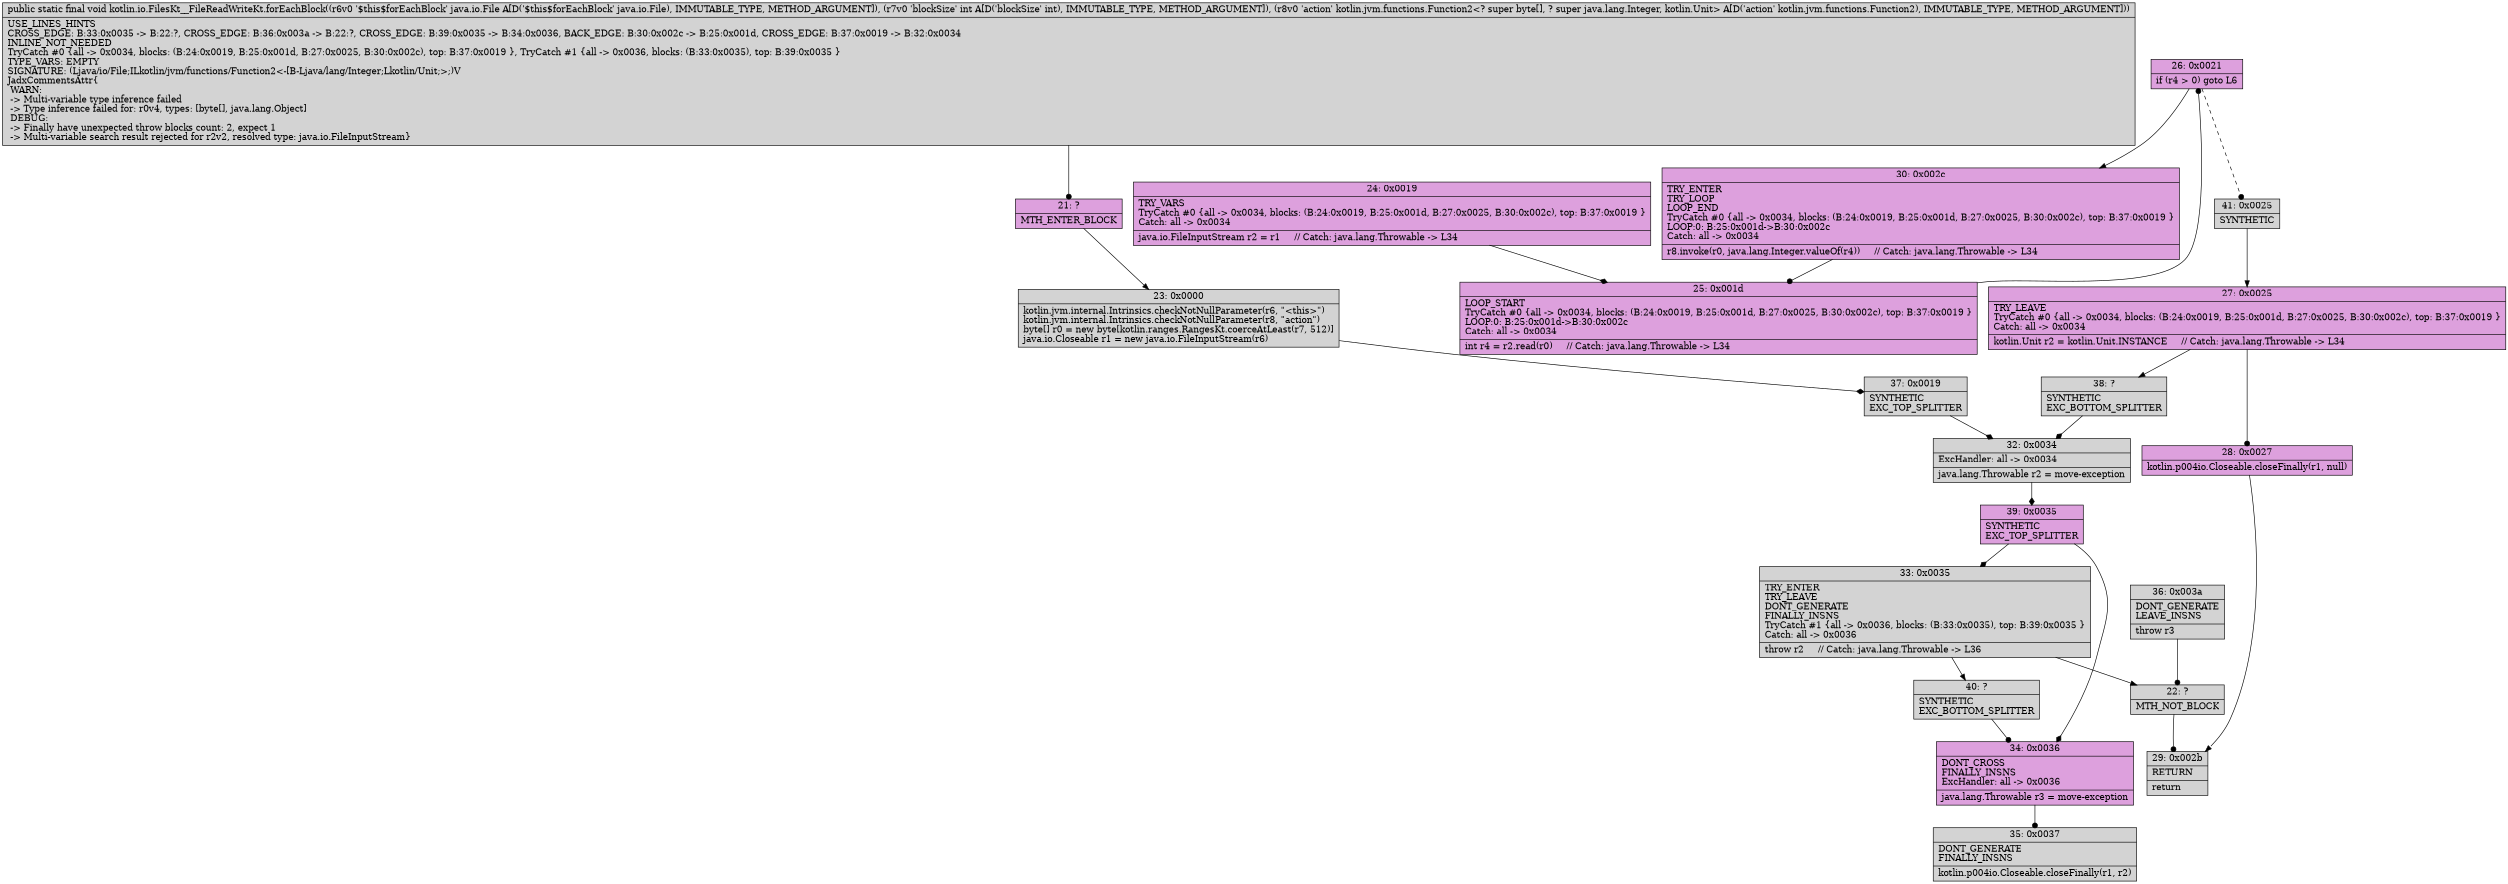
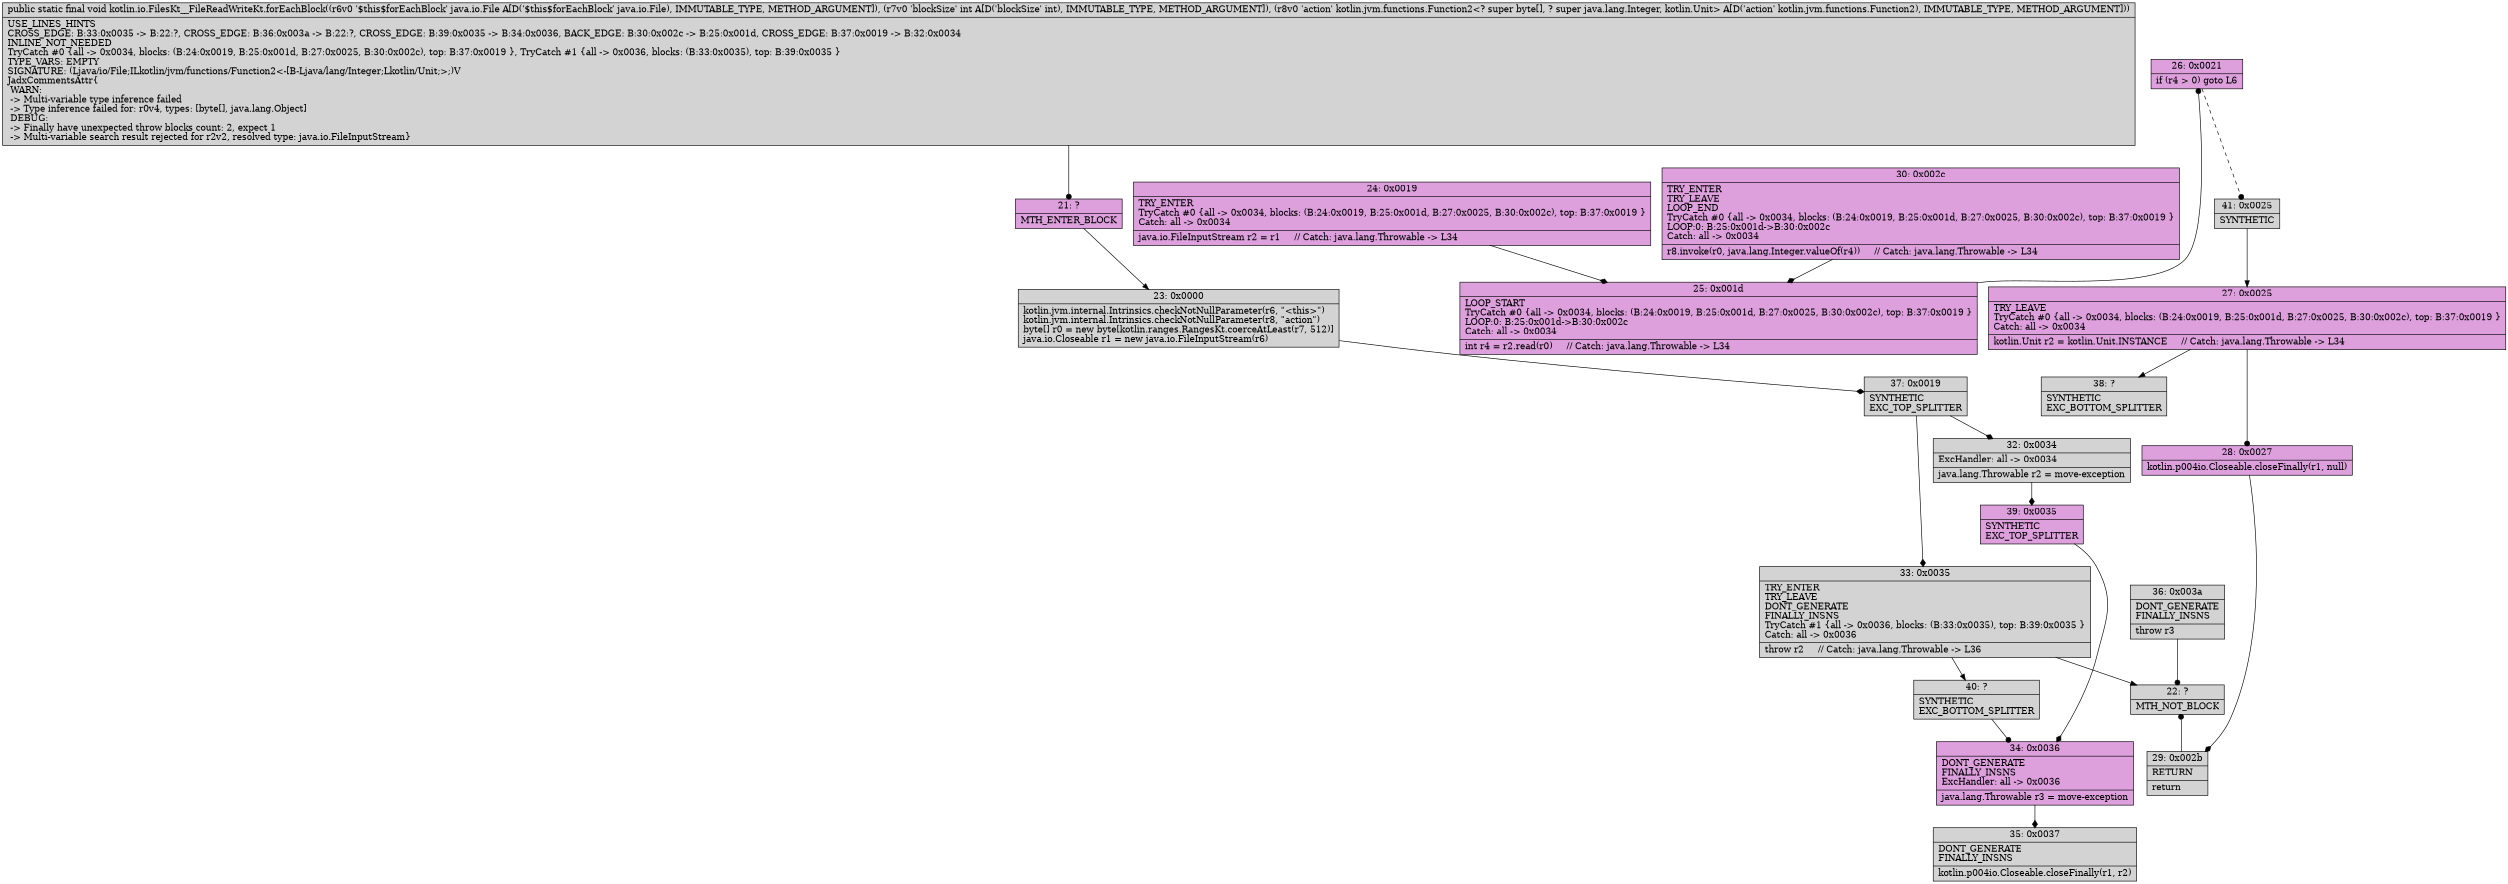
edge "26: 0x0021" -> "30: 0x002c": removed
node "30: 0x002c": text "TRY_LOOP" -> "TRY_LEAVE"
node "24: 0x0019": text "TRY_VARS" -> "TRY_ENTER"
edge "30: 0x002c" -> "25: 0x001d": arrowhead dot -> diamond
edge "38: ?" -> "32: 0x0034": removed
edge "39: 0x0035" -> "33: 0x0035": now "37: 0x0019" -> "33: 0x0035"
edge "28: 0x0027" -> "29: 0x002b": arrowhead normal -> diamond
node "36: 0x003a": text "LEAVE_INSNS" -> "FINALLY_INSNS"
edge "22: ?" -> "29: 0x002b": reversed
node "34: 0x0036": text "DONT_CROSS" -> "DONT_GENERATE"
edge "34: 0x0036" -> "35: 0x0037": arrowhead dot -> diamond
